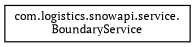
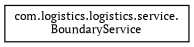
node "com.logistics.snowapi.service. BoundaryService": label "com.logistics.snowapi.service. BoundaryService" -> "com.logistics.logistics.service. BoundaryService"
